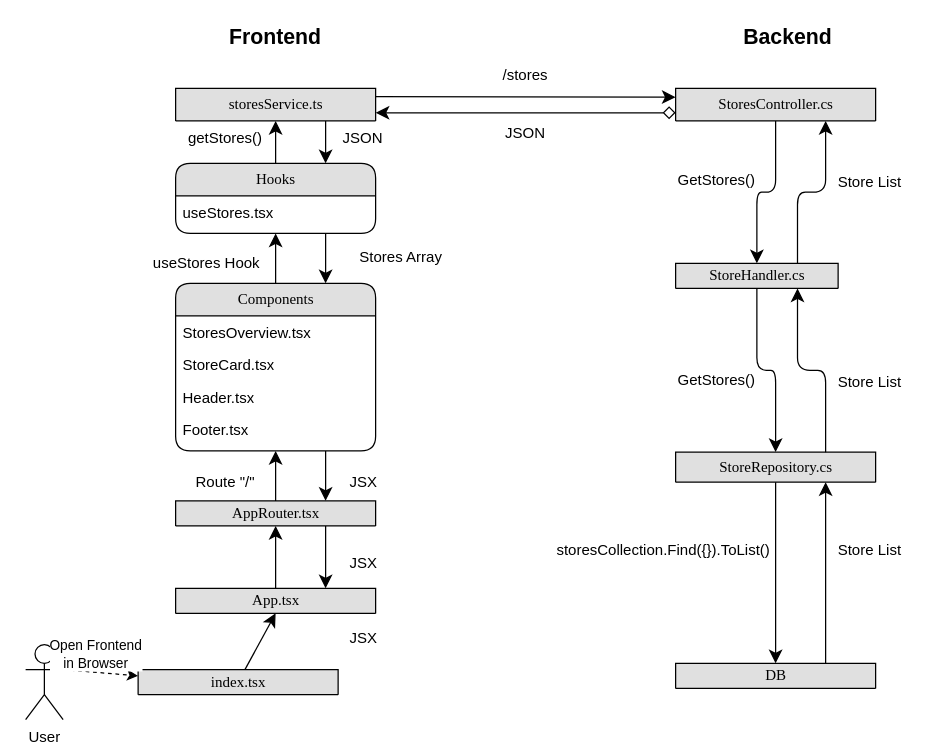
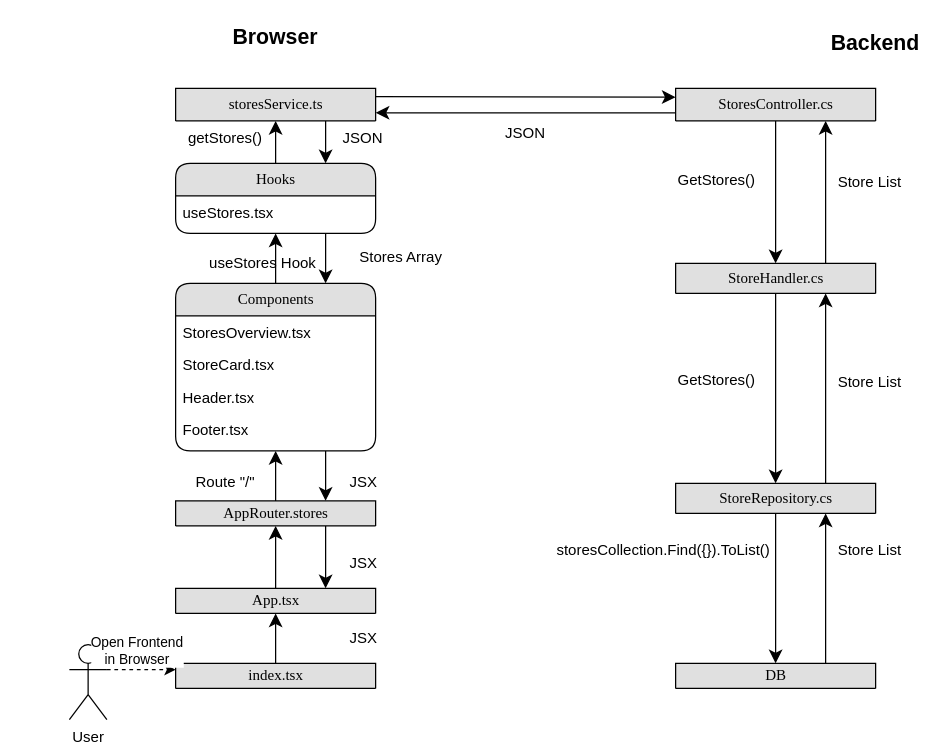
node "Frontend": label "Frontend" -> "Browser"
node "Backend": moved (788, 38) -> (876, 44)
node "/stores": removed
edge "storesService.ts" -- "StoresController.cs": arrowhead diamond -> none
node "useStores Hook": moved (207, 263) -> (263, 263)
node "StoreHandler.cs": size 163x25 -> 200x30
node "StoreRepository.cs": moved (776, 467) -> (776, 498)
node "AppRouter.tsx": label "AppRouter.tsx" -> "AppRouter.stores"
node "User": moved (44, 682) -> (88, 682)
node "index.tsx": moved (238, 682) -> (276, 676)
